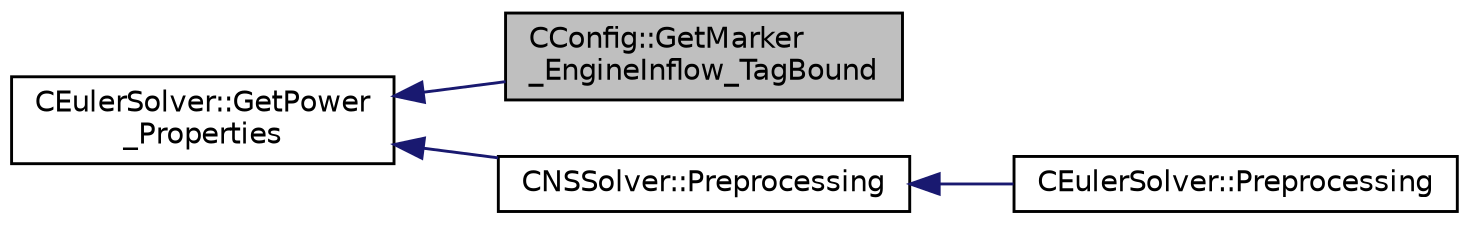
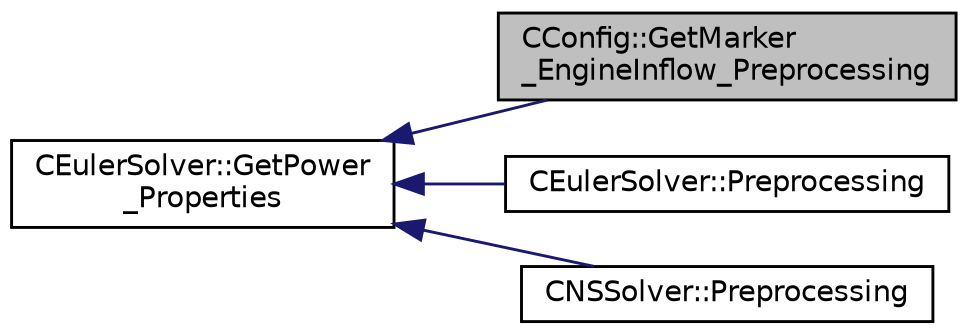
node "CConfig::GetMarker _EngineInflow_TagBound": label "CConfig::GetMarker _EngineInflow_TagBound" -> "CConfig::GetMarker _EngineInflow_Preprocessing"
edge "CEulerSolver::Preprocessing" -> "CNSSolver::Preprocessing": now "CEulerSolver::Preprocessing" -> "CEulerSolver::GetPower _Properties"
